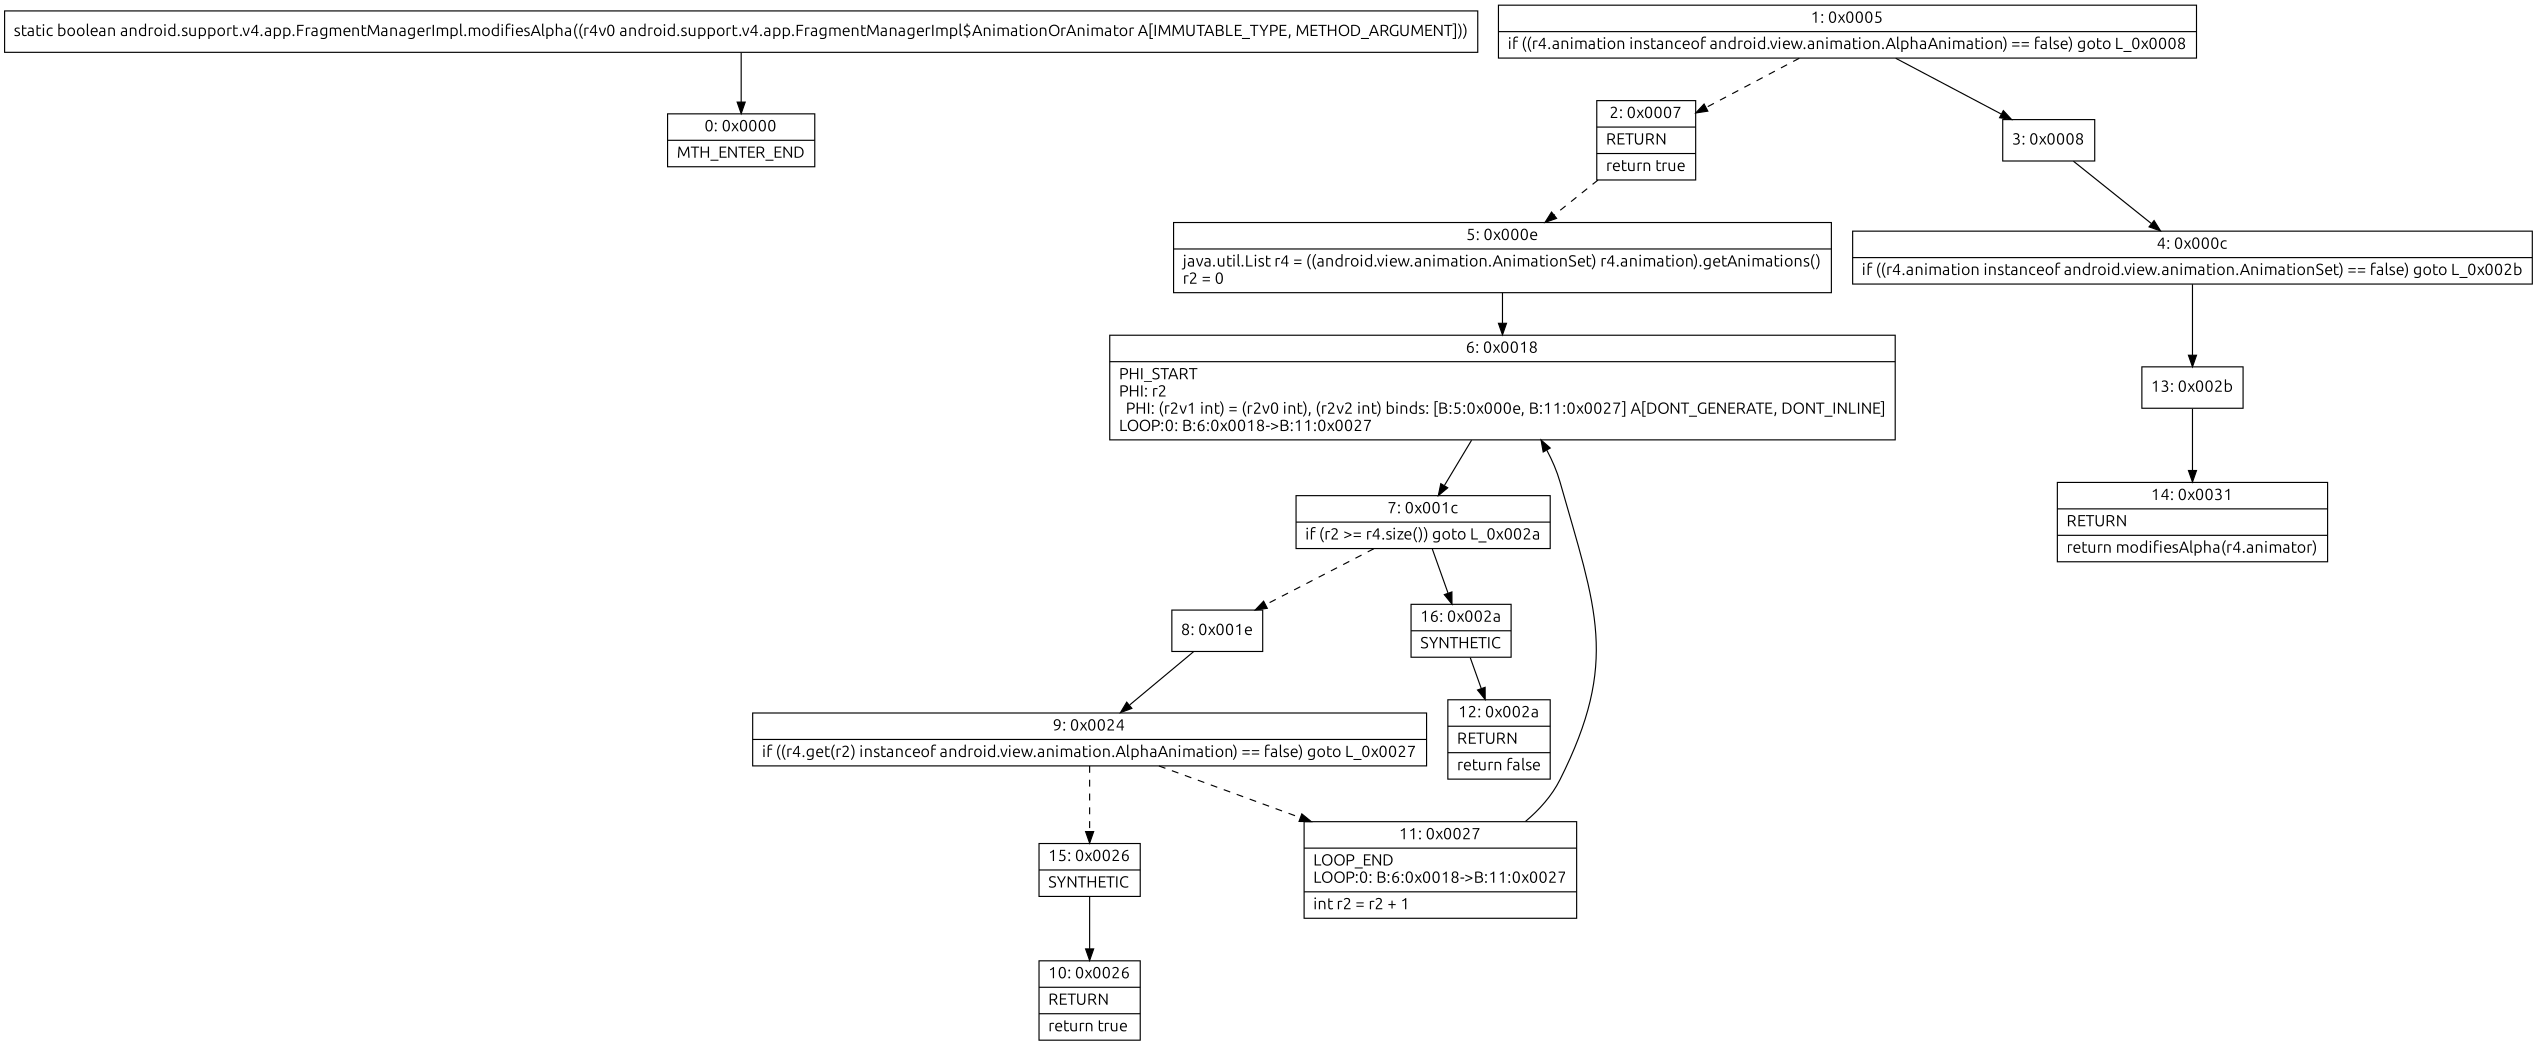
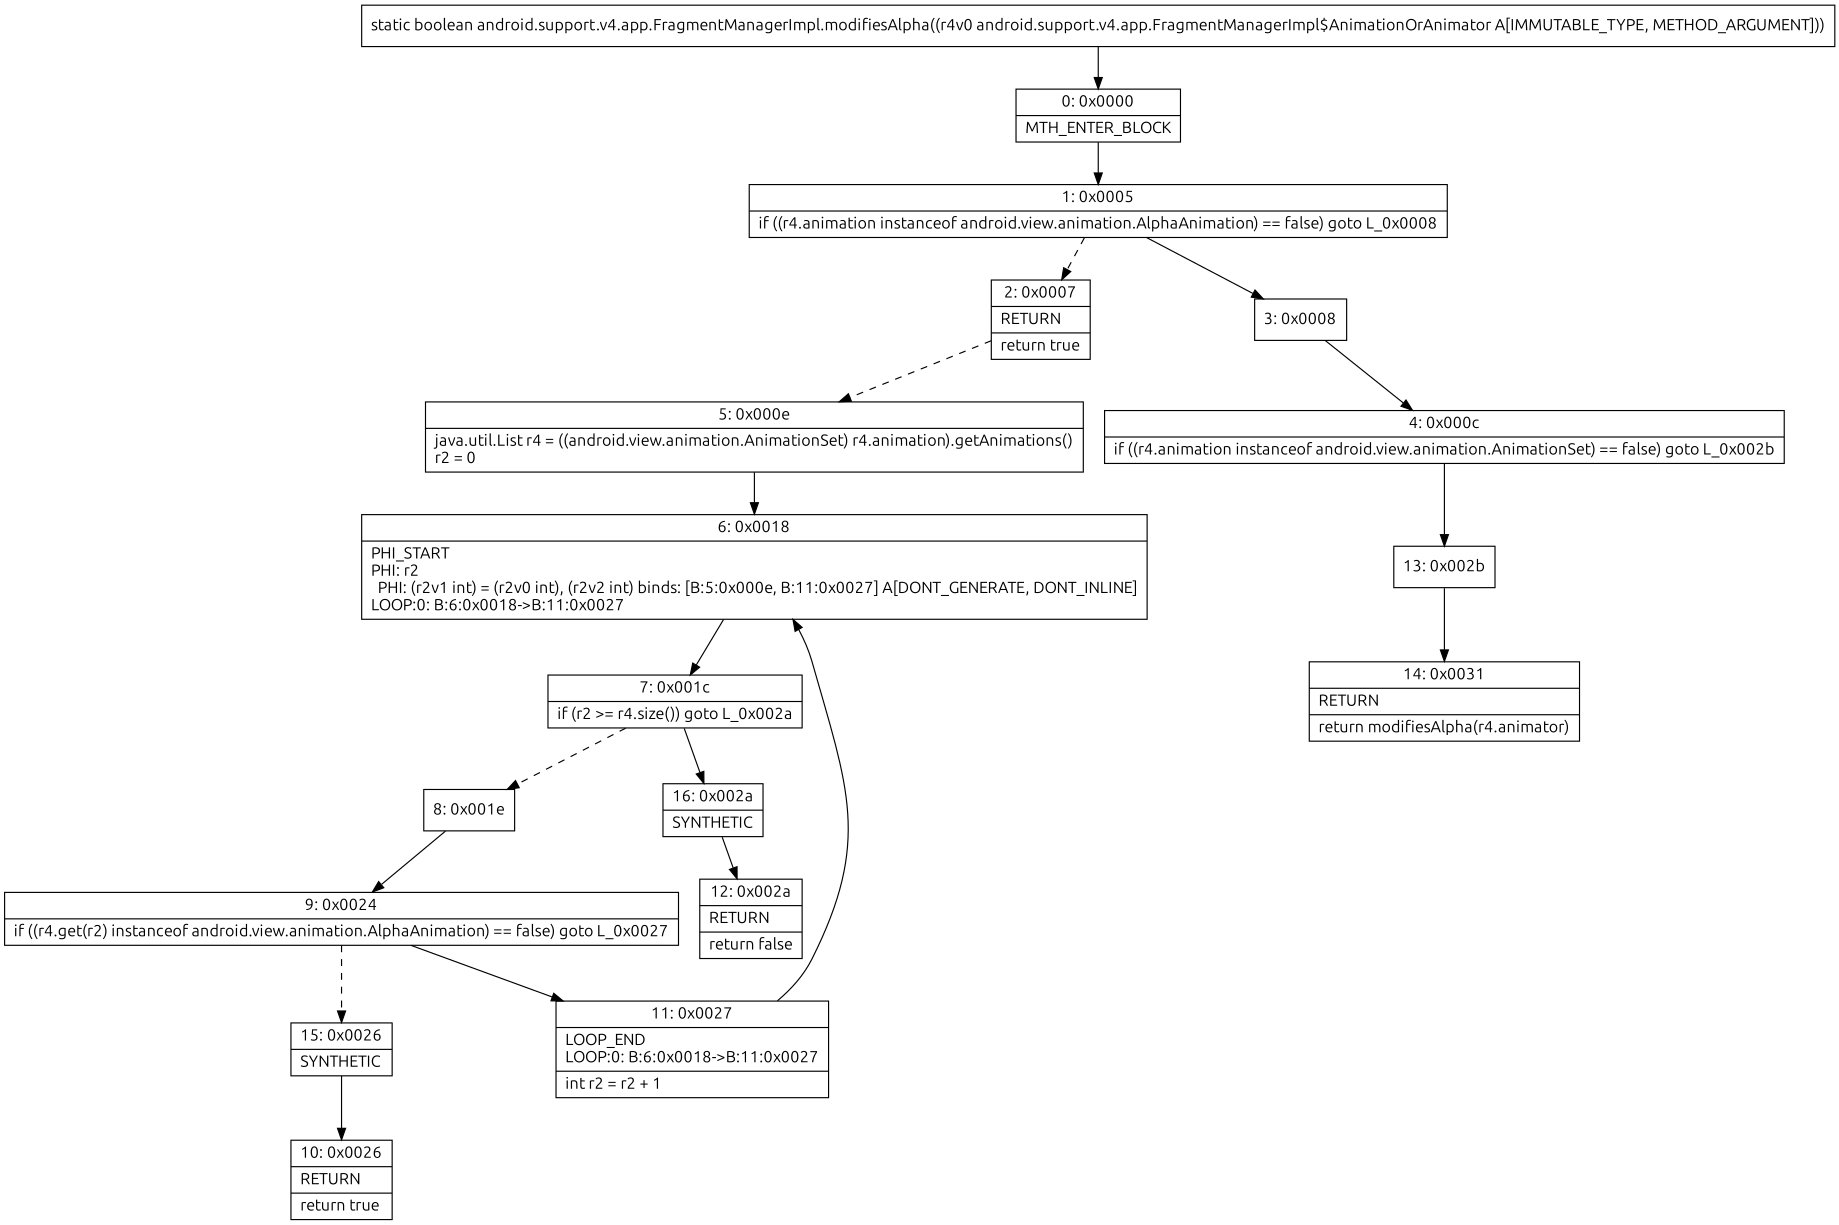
node "0: 0x0000": text "MTH_ENTER_END" -> "MTH_ENTER_BLOCK"
edge "0: 0x0000" -> "1: 0x0005": added
edge "9: 0x0024" -> "11: 0x0027": style dashed -> solid
